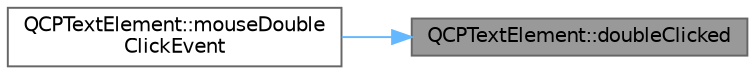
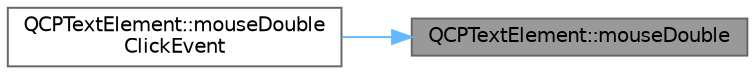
node "QCPTextElement::doubleClicked": label "QCPTextElement::doubleClicked" -> "QCPTextElement::mouseDouble"
